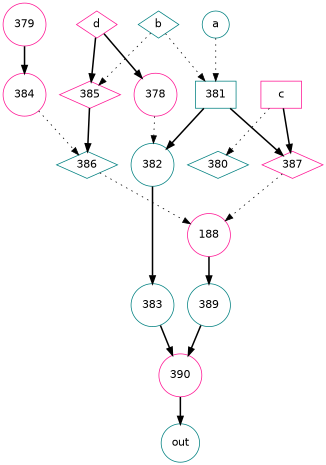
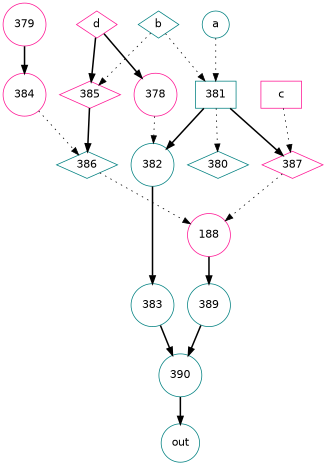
edge "c" -> "387": style bold -> dotted
edge "c" -> "380": now "381" -> "380"
node "390": color deeppink -> teal
